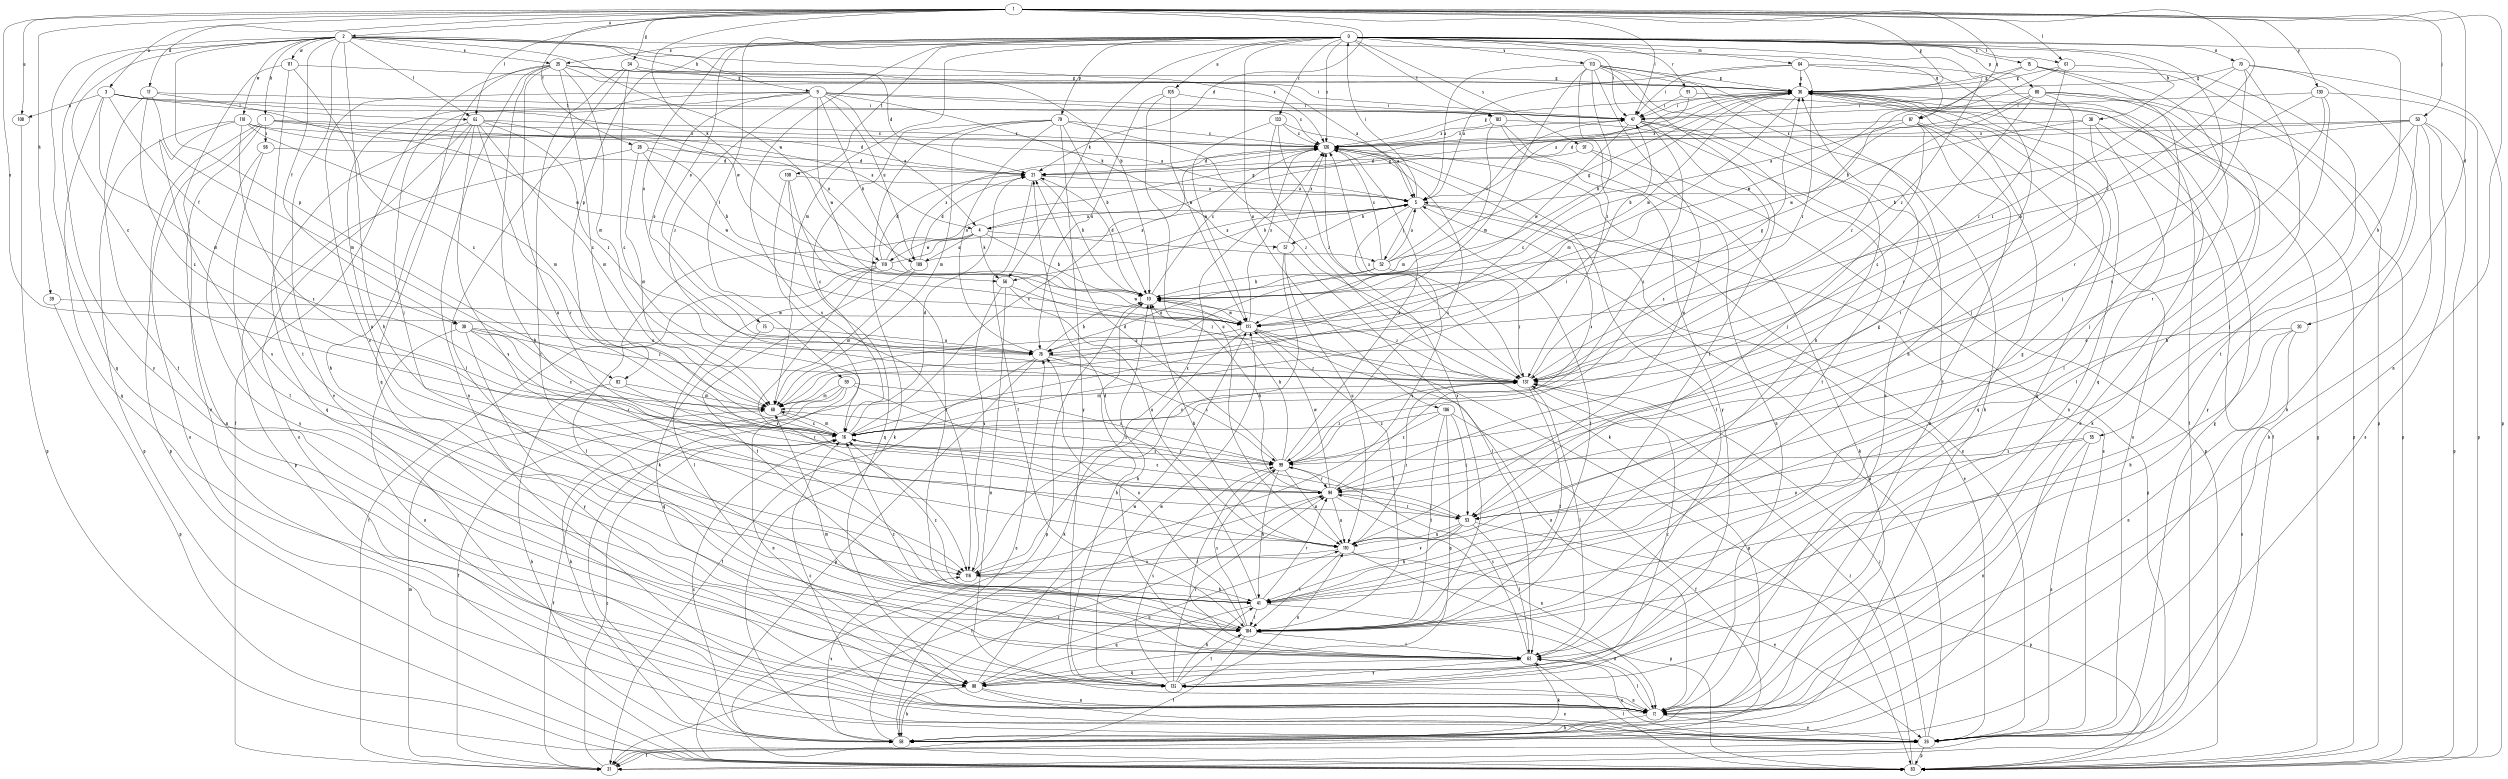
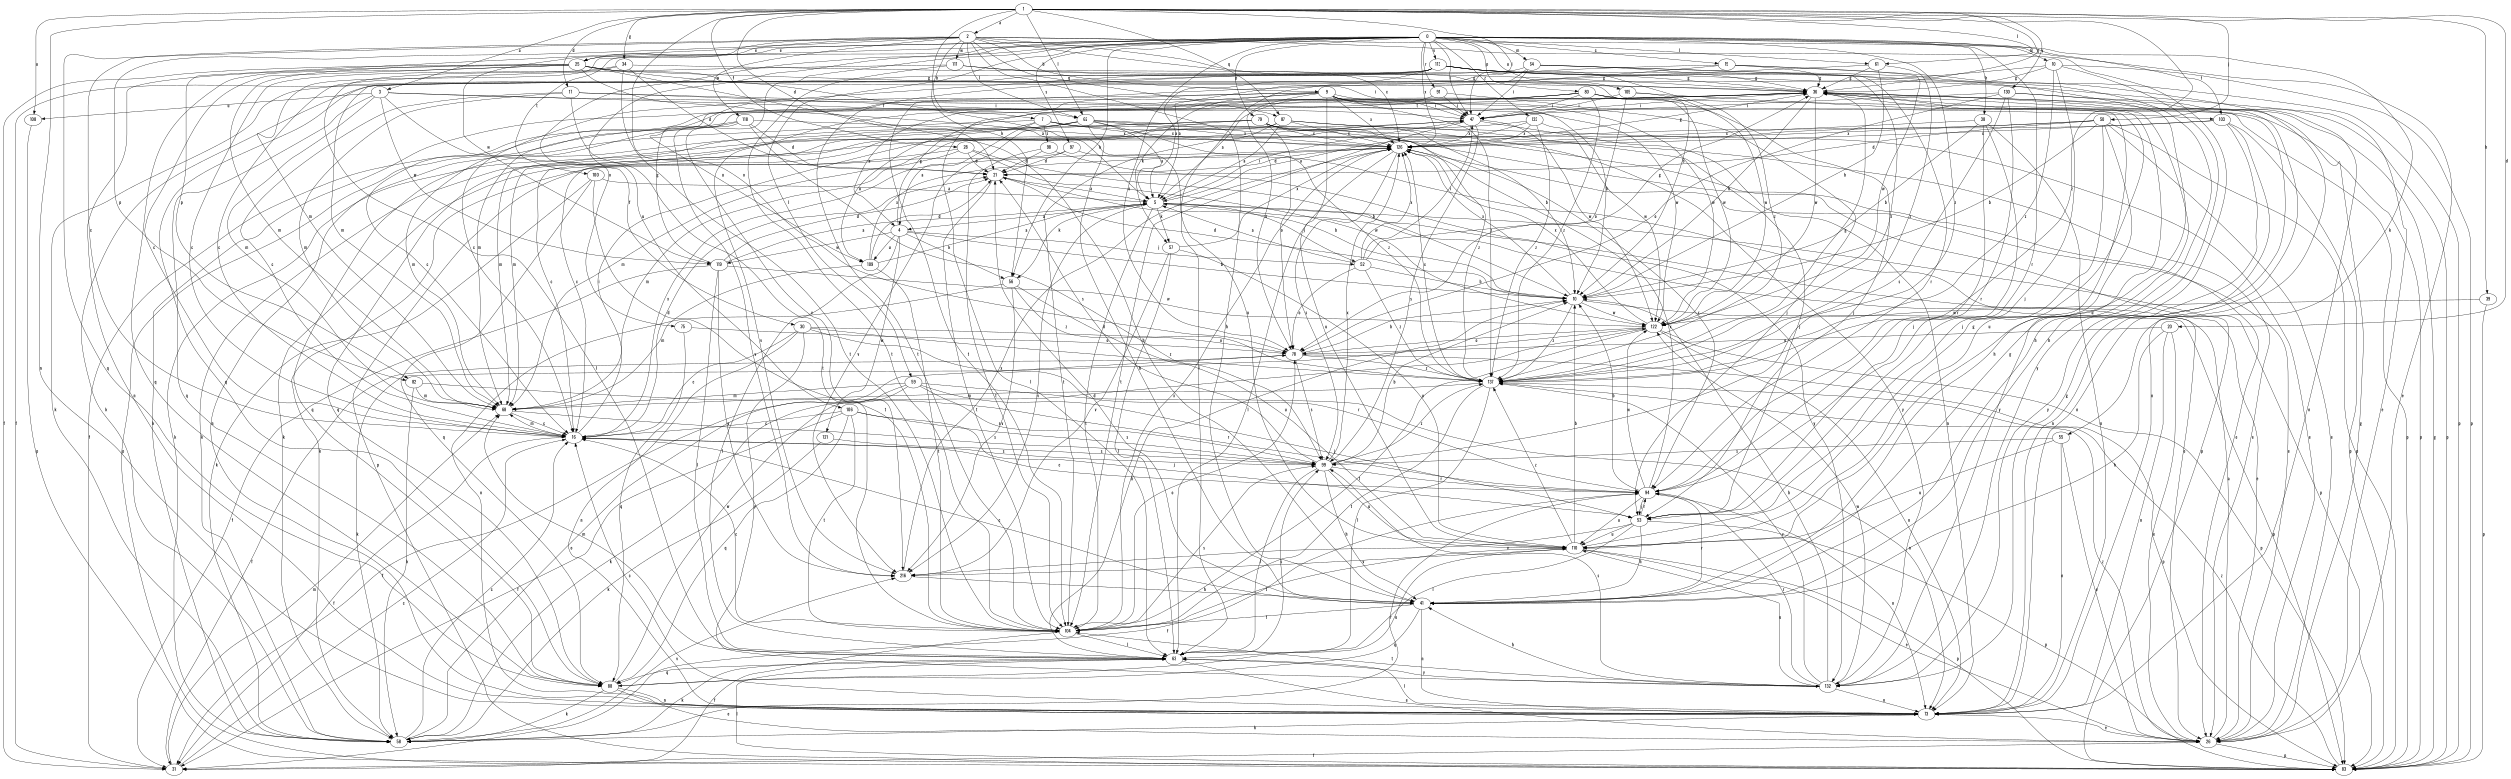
edge "5" -> "0": now "5" -> "47"
edge "2" -> "30": removed, label "f"
edge "130" -> "73": added, label "n"
node "121": added
node "116": label "116" -> "216"
